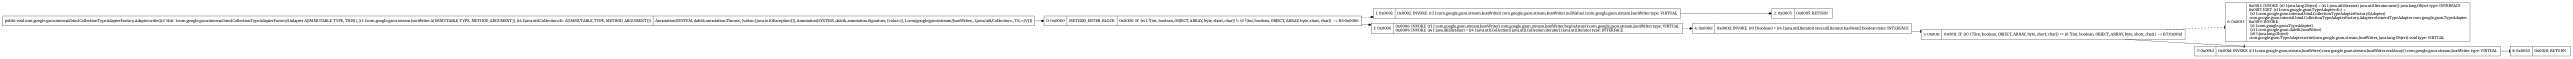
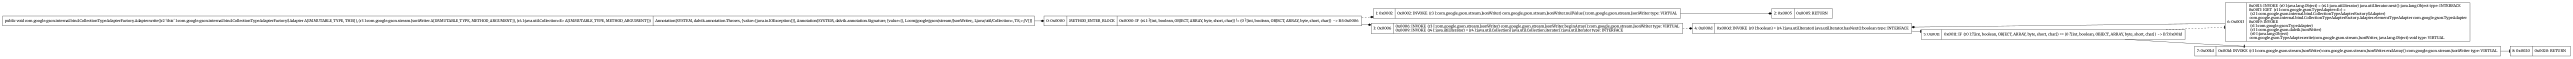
edge "6: 0x0013" -> "4: 0x000d": added
